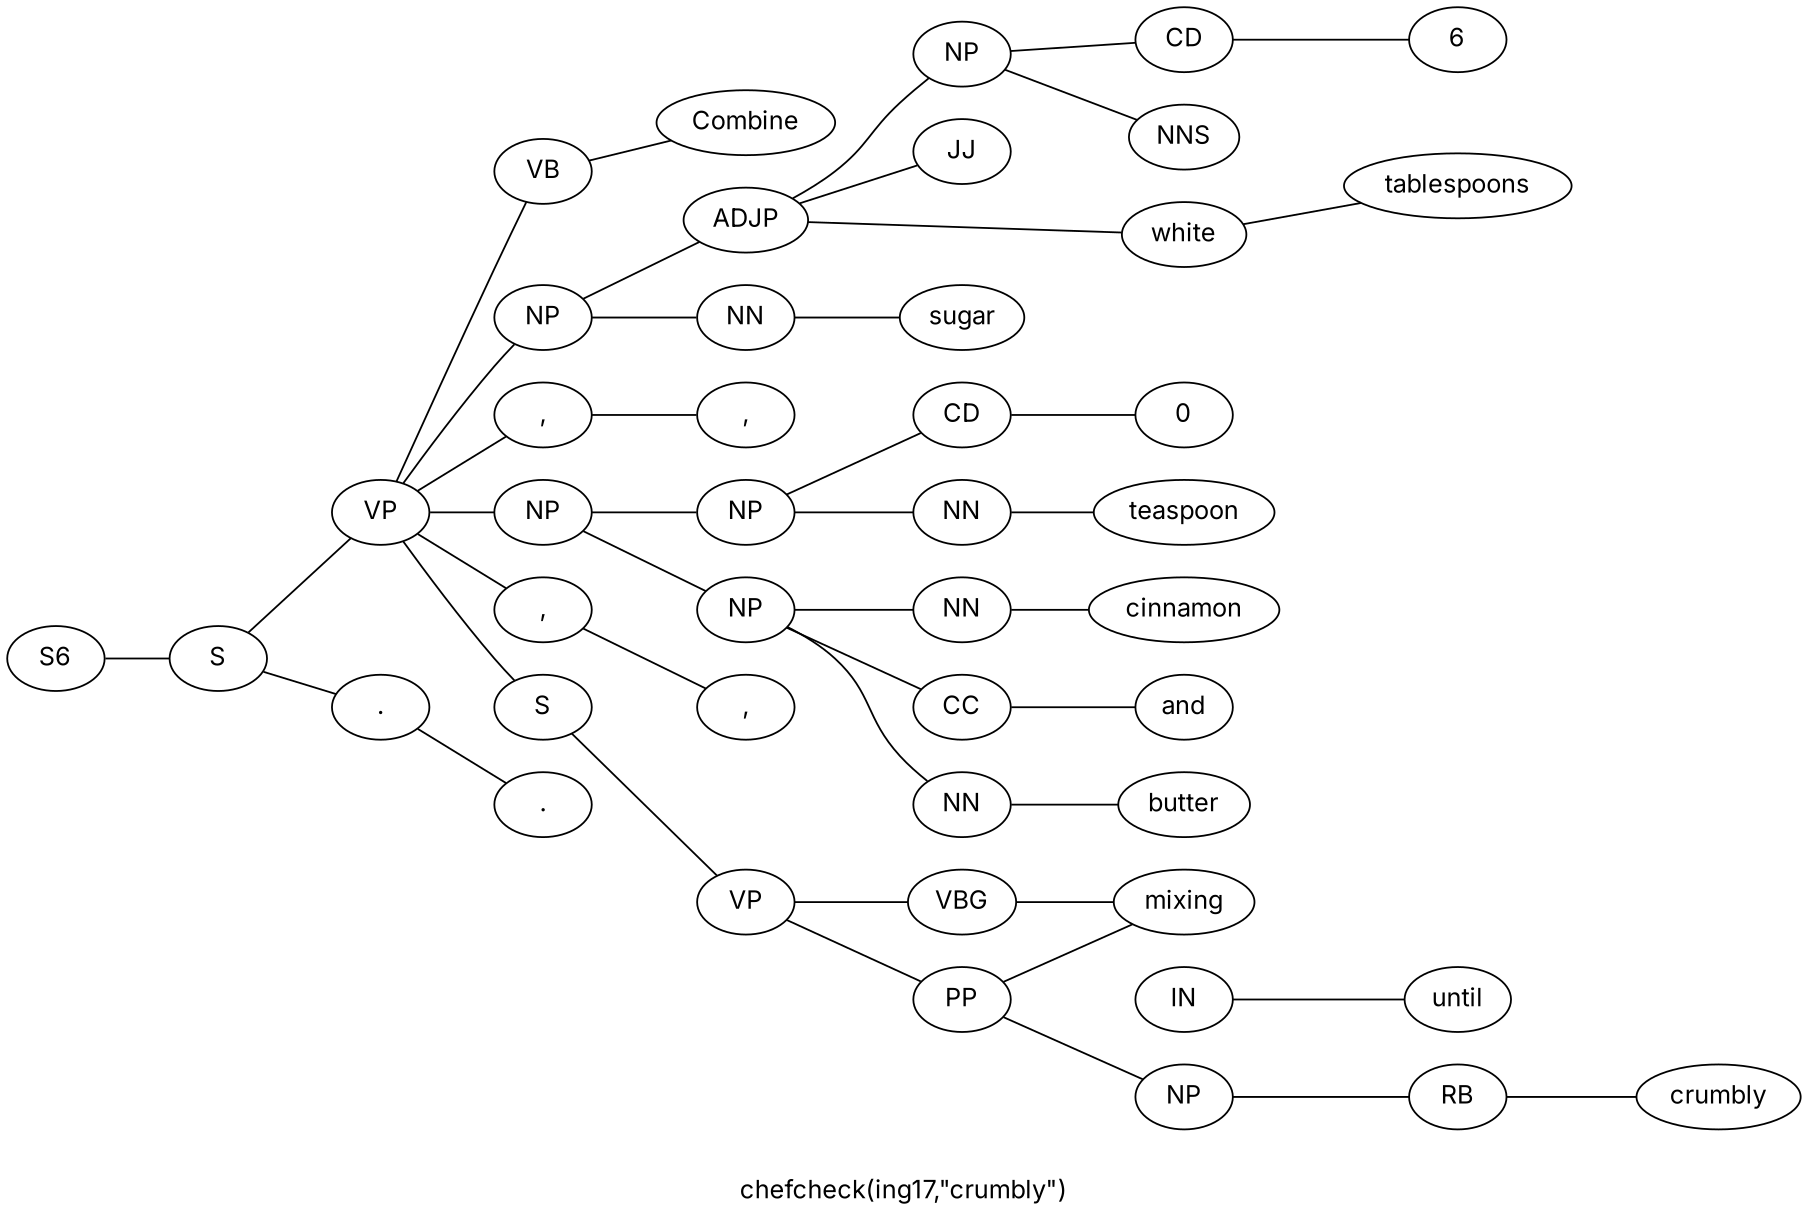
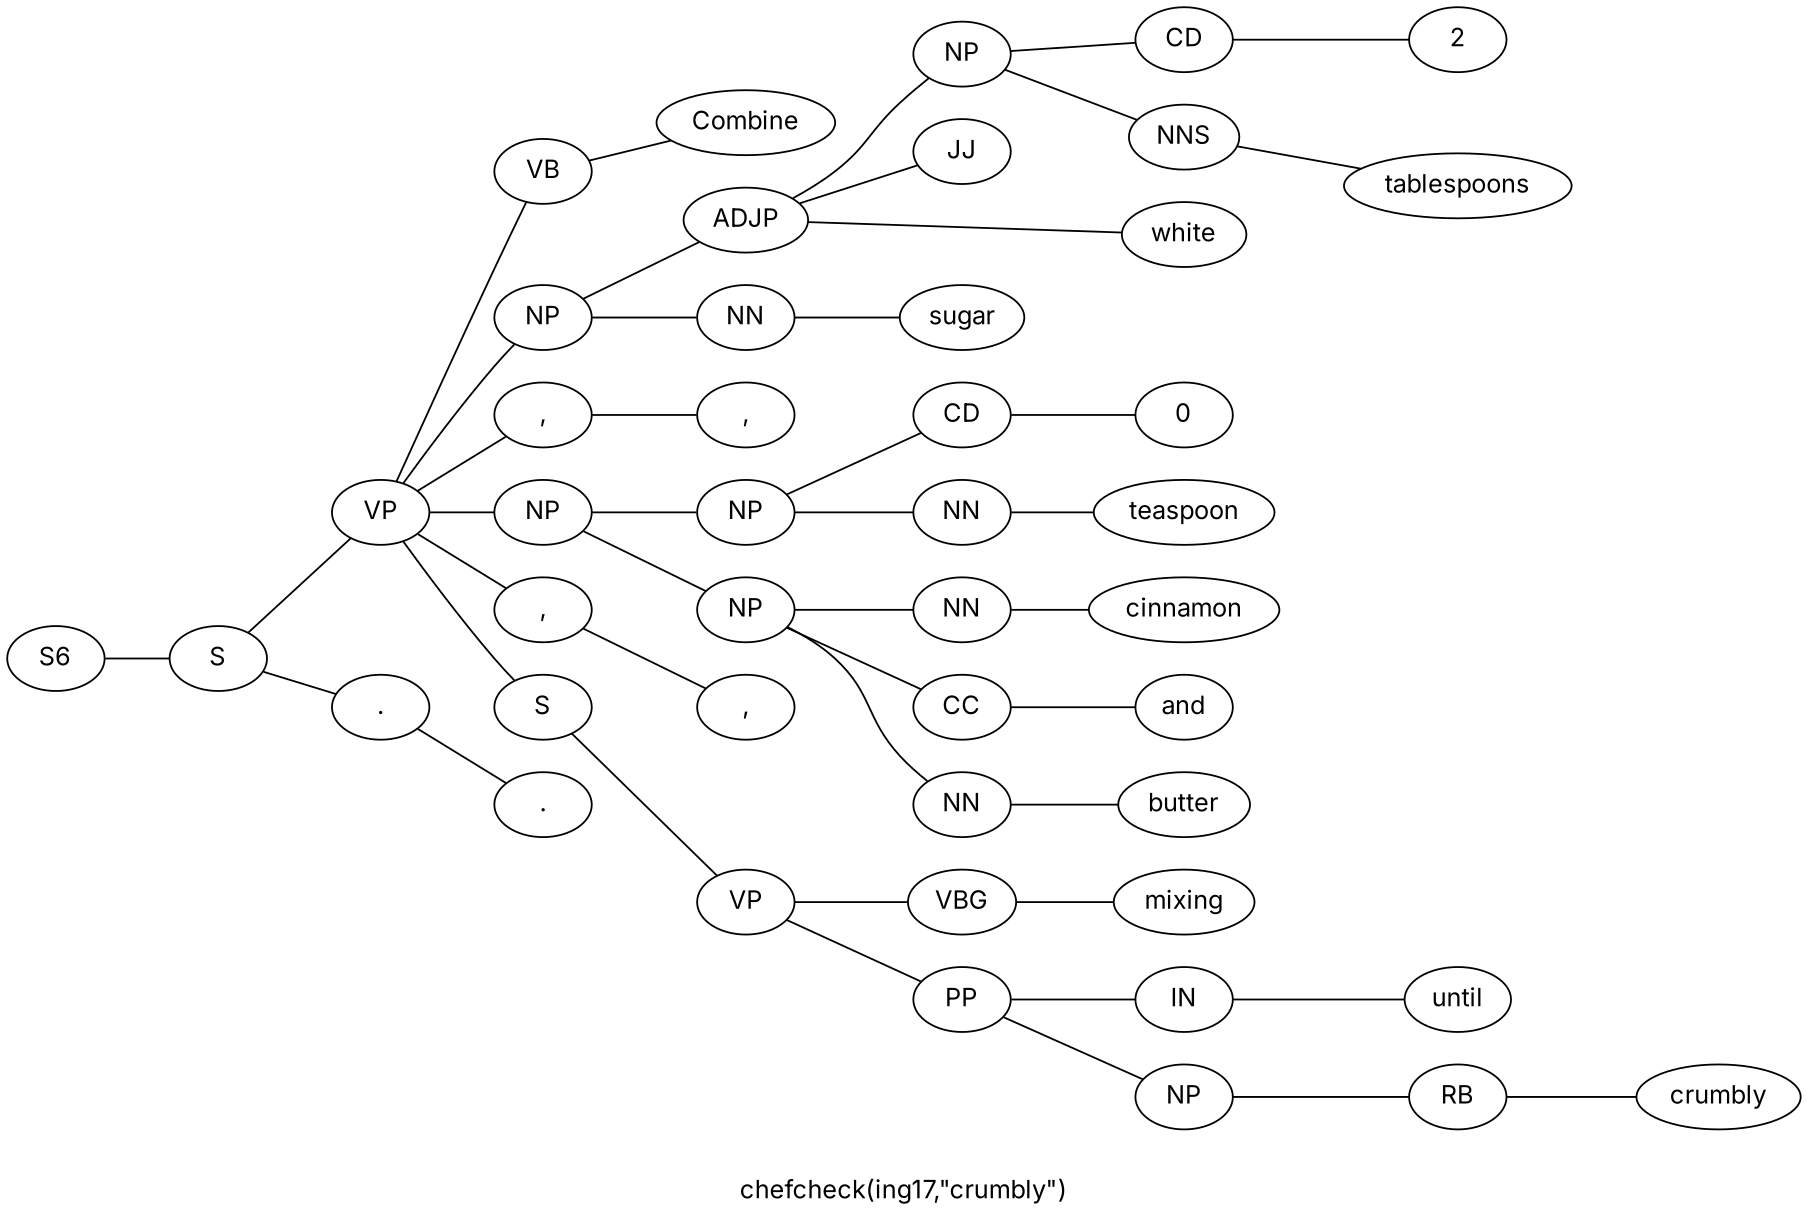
node "6": label "6" -> "2"
edge "tablespoons" -- "white": now "tablespoons" -- "NNS"
edge "mixing" -- "PP": now "IN" -- "PP"
